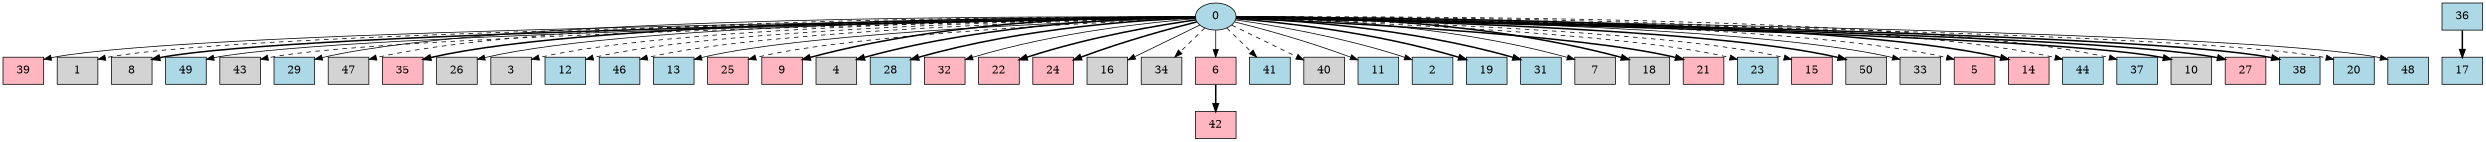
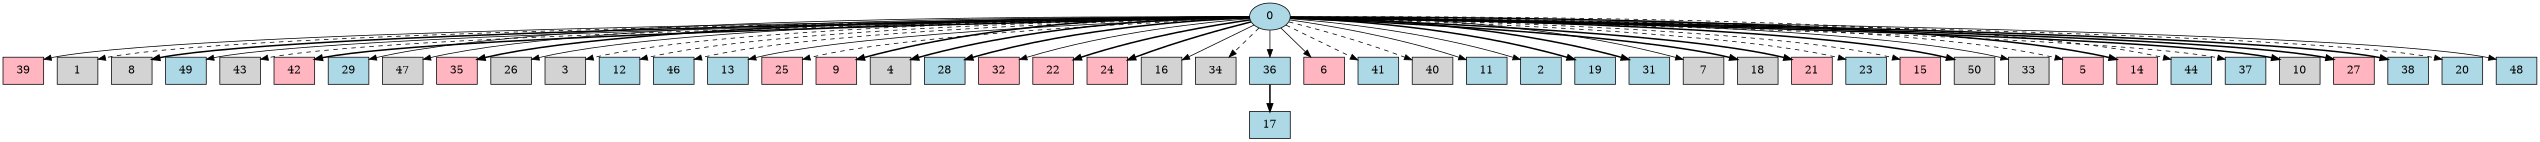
edge "0" -> "47": style dashed -> solid
edge "0" -> "36": added
edge "6" -> "42": now "0" -> "42"
